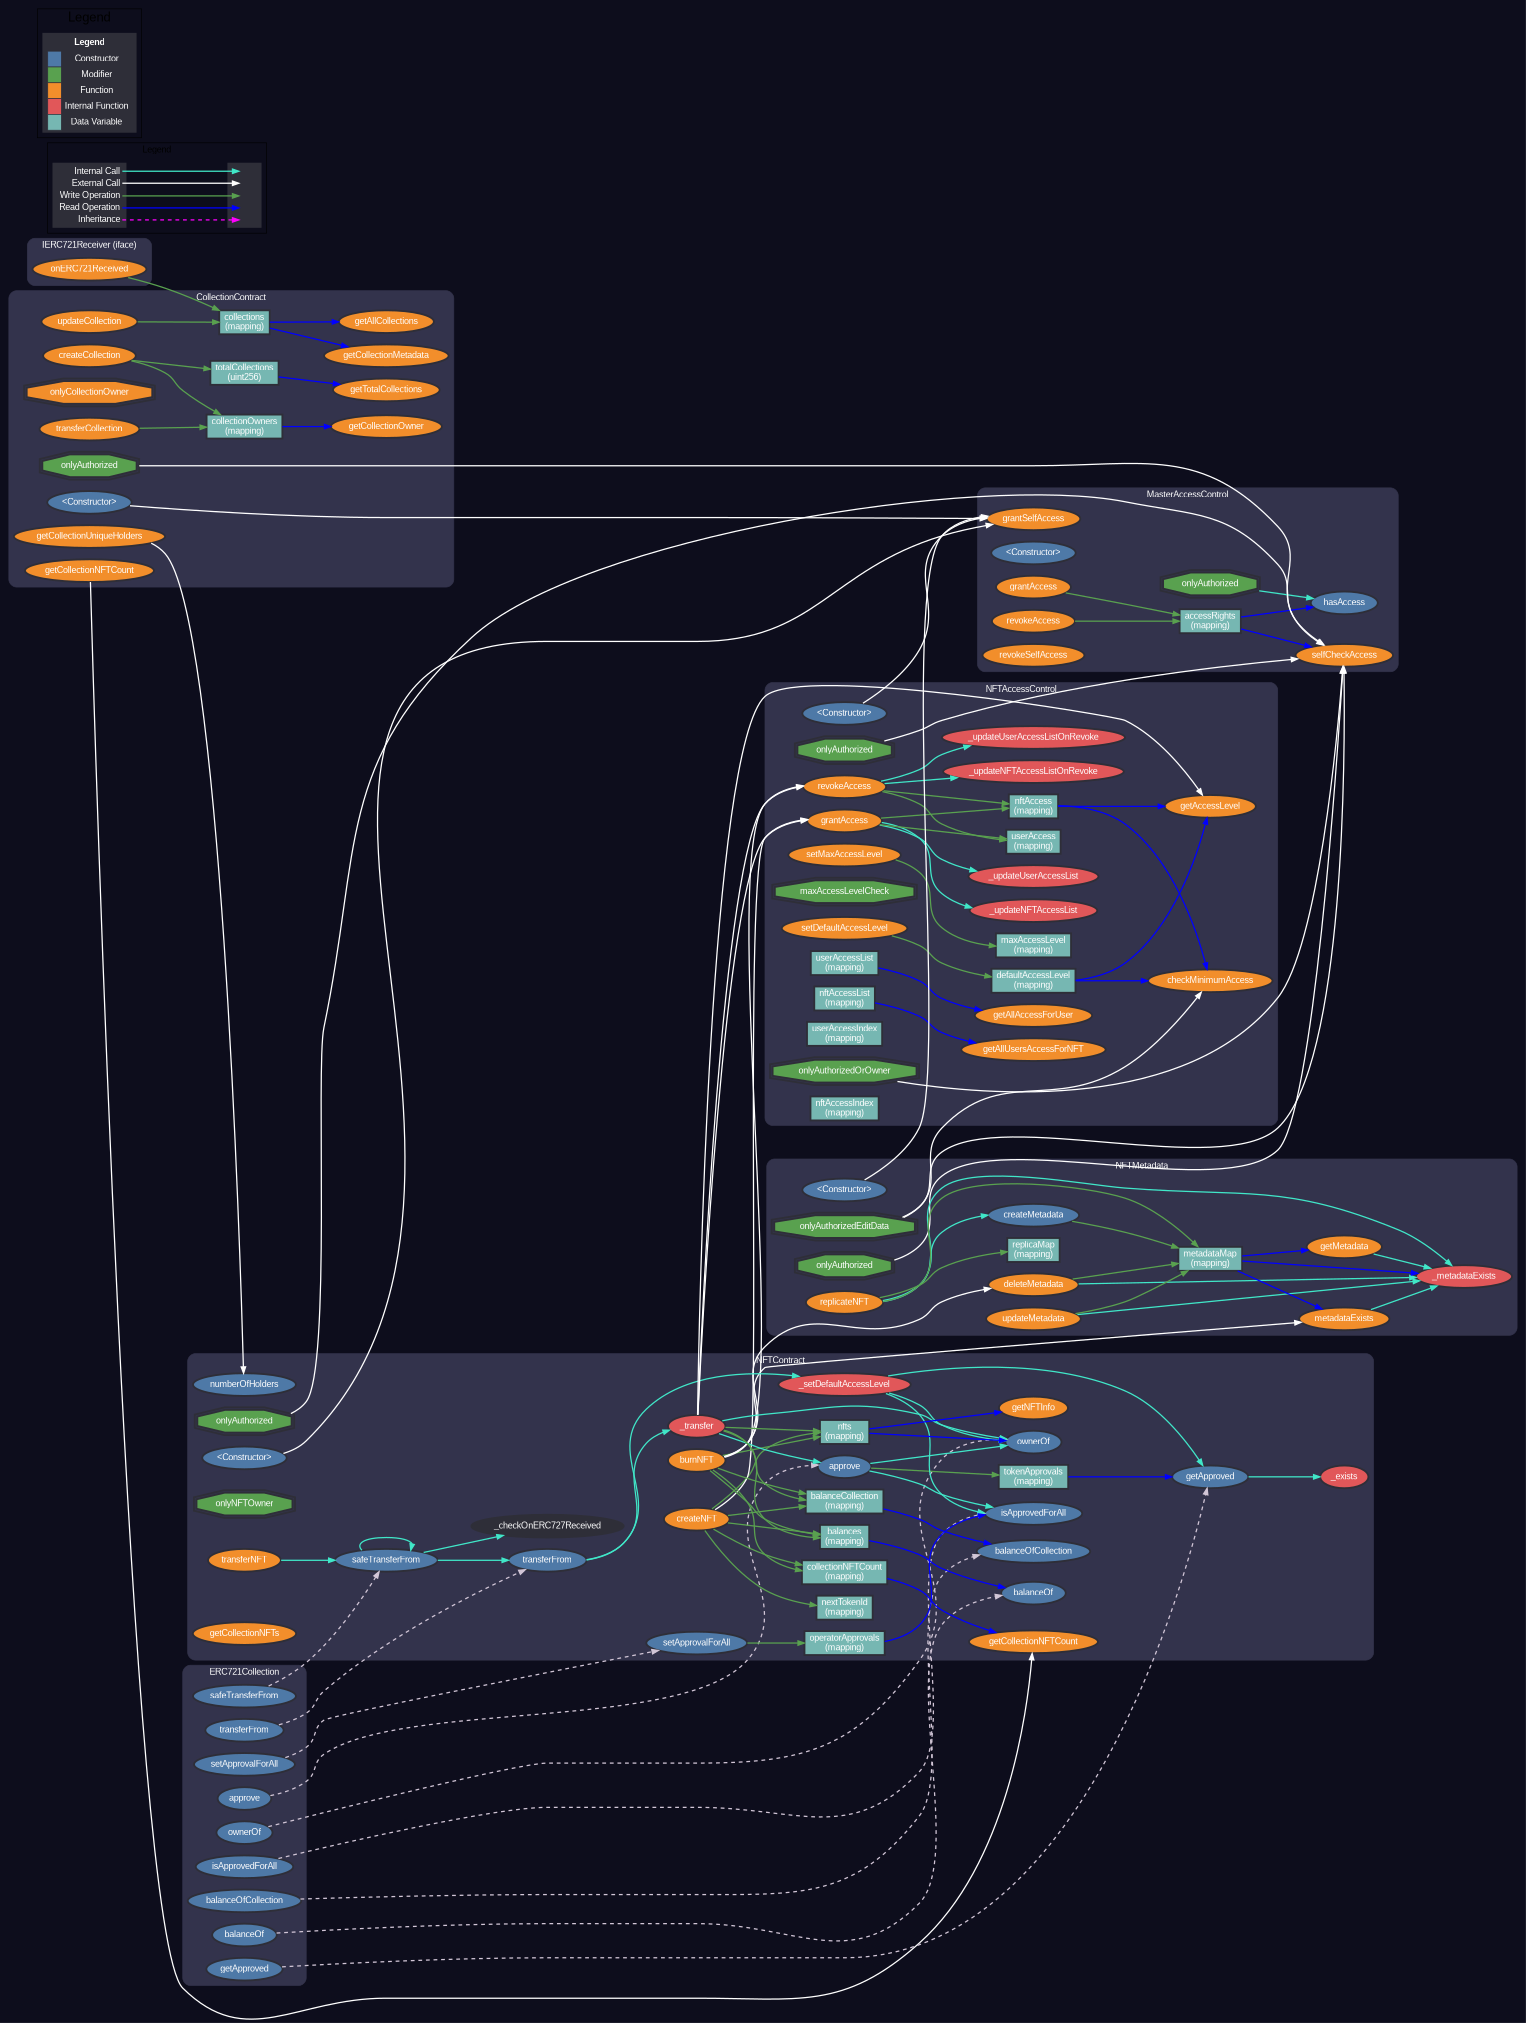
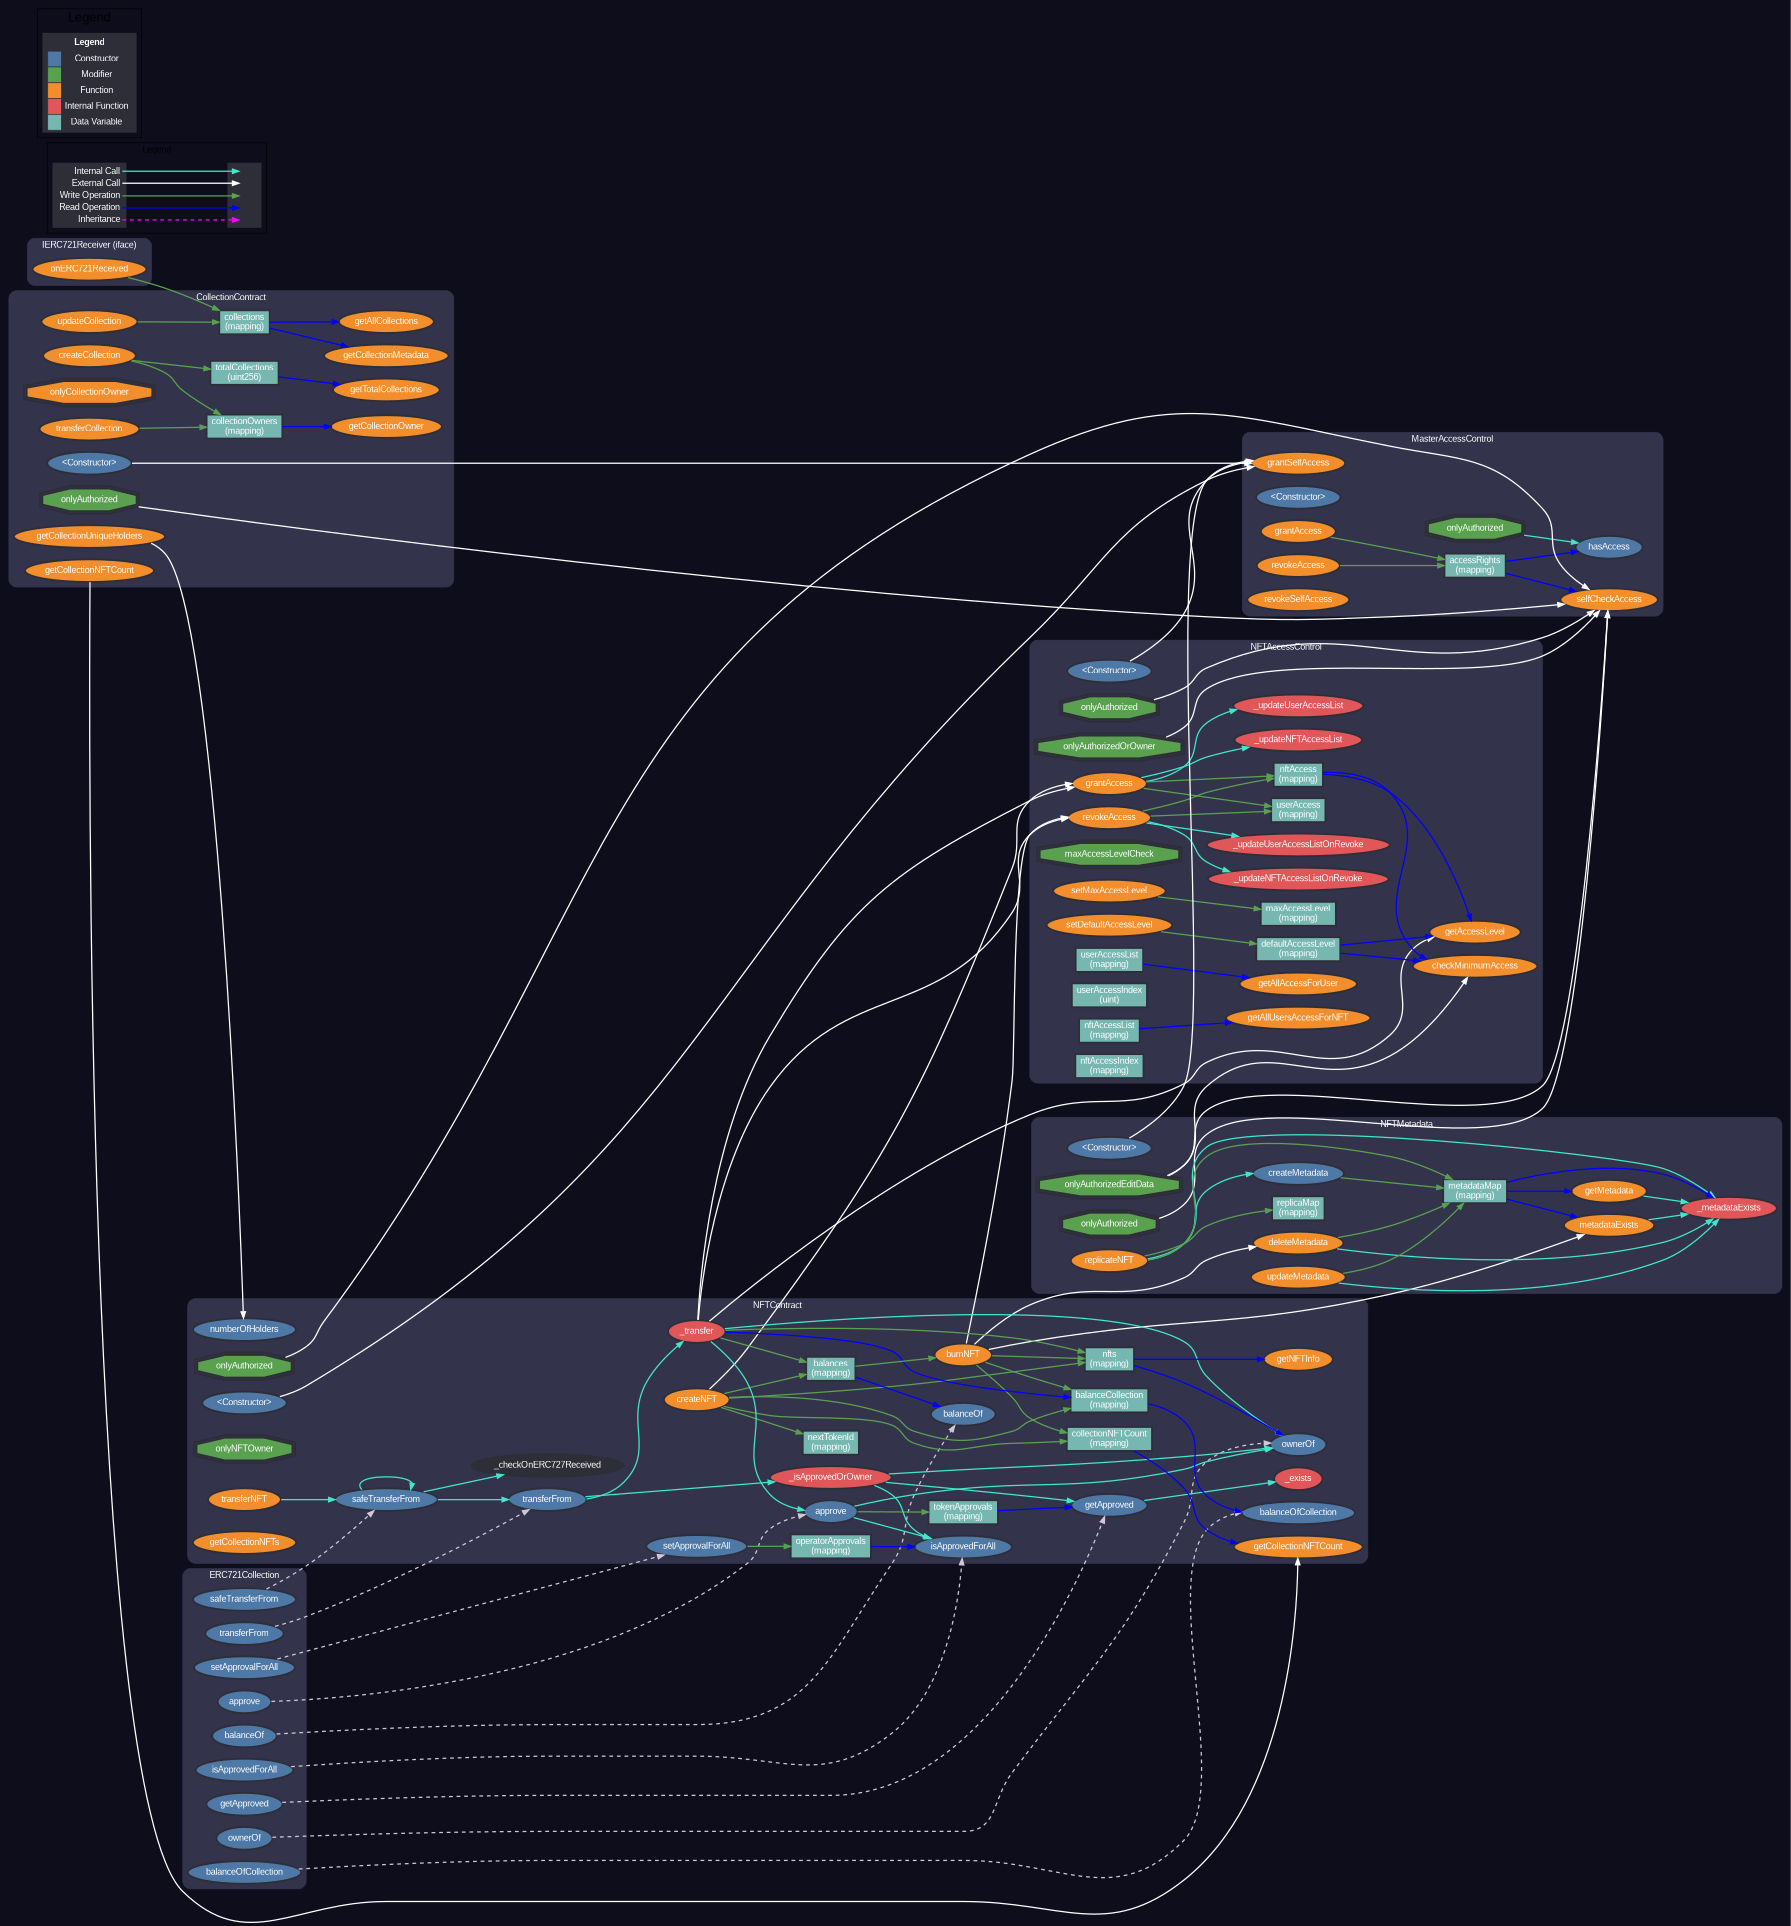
node "userAccessIndex (mapping)": label "userAccessIndex (mapping)" -> "userAccessIndex (uint)"
node "_setDefaultAccessLevel": label "_setDefaultAccessLevel" -> "_isApprovedOrOwner"
edge "_transfer" -> "balanceCollection (mapping)": color #59a14f -> blue
edge "burnNFT" -> "balances (mapping)": reversed
